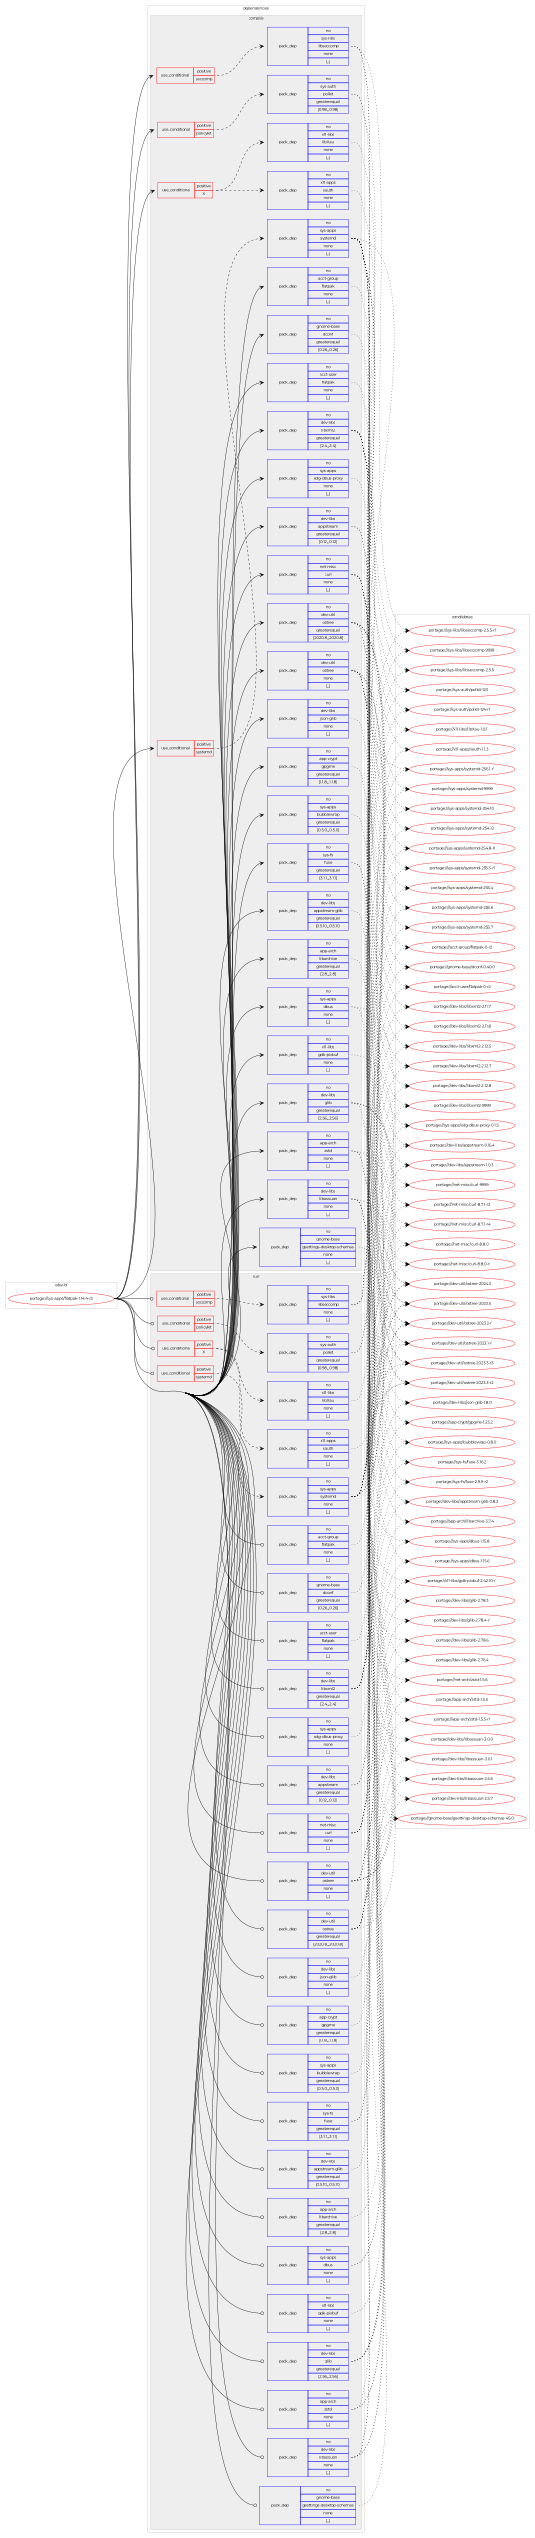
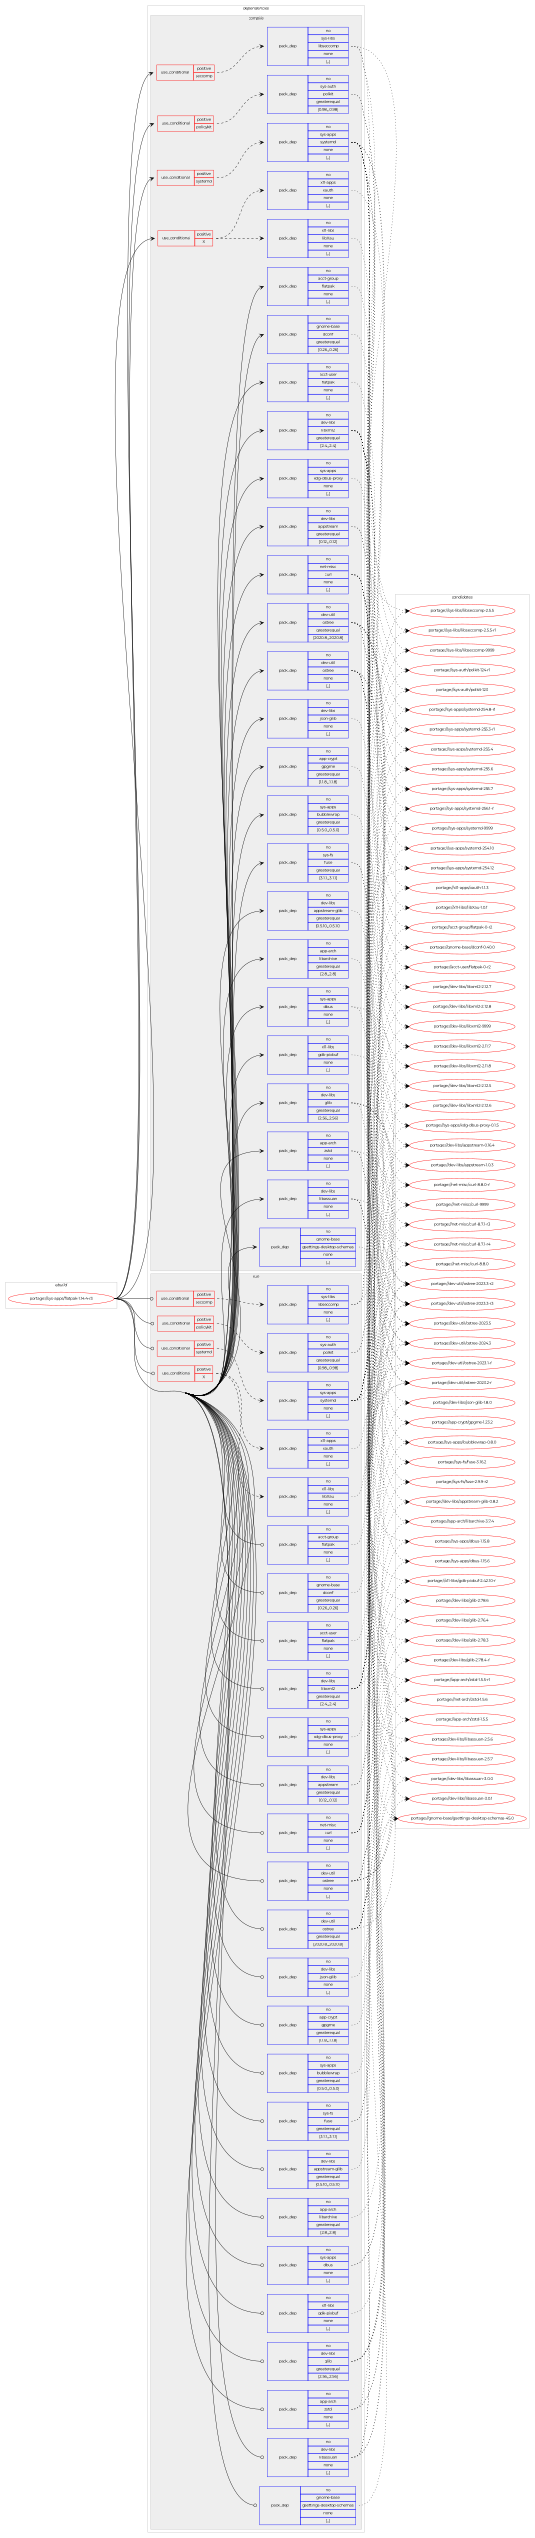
node "portage://dev-libs/libxml2-2.12.6": added
